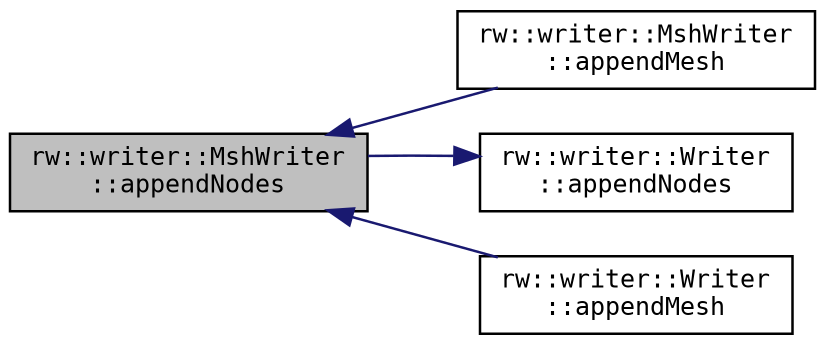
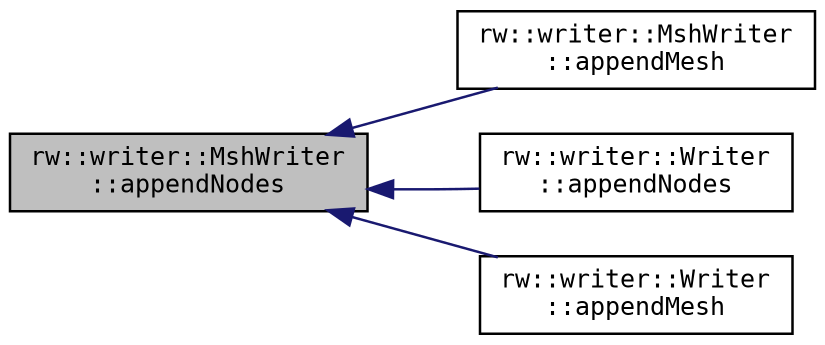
edge "rw::writer::MshWriter ::appendNodes" -> "rw::writer::Writer ::appendNodes": reversed
